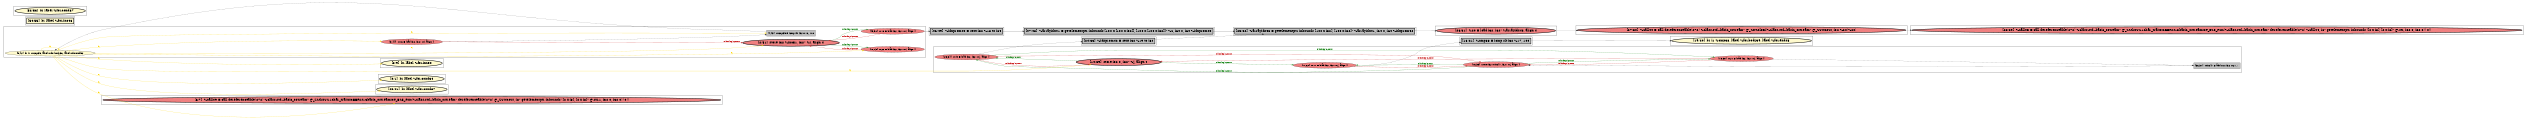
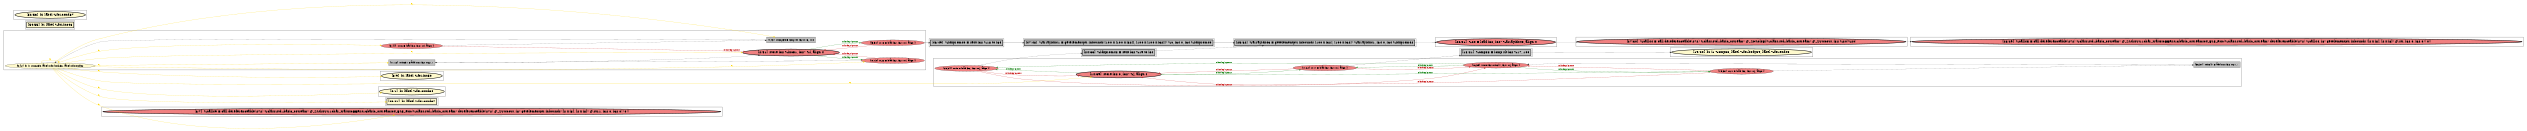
edge "[23/34]  %19 = load i32, i32* %j, align 4" -> "[15/38]  %21 = load i32, i32* %j, align 4": now "[14/39]  store i32 0, i32* %j, align 4" -> "[15/38]  %21 = load i32, i32* %j, align 4"
node "[11/12]  %inc51 = add nsw i32 %22, 1": added
edge "[17/22]  %17 = load i32, i32* %j, align 4" -> "[14/39]  store i32 0, i32* %j, align 4": added, label "A|indep|Const"
node "[40/41]  br label %for.cond37": shape ellipse -> box
